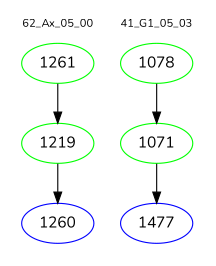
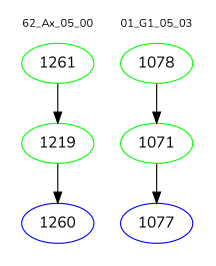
cluster "41_G1_05_03": label "41_G1_05_03" -> "01_G1_05_03"
node "1477": label "1477" -> "1077"
